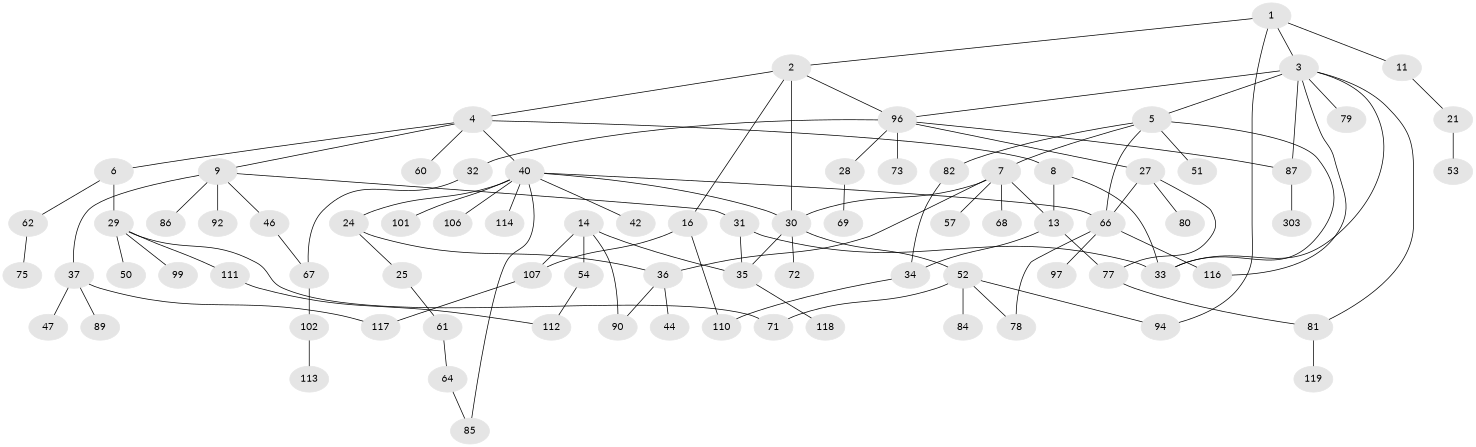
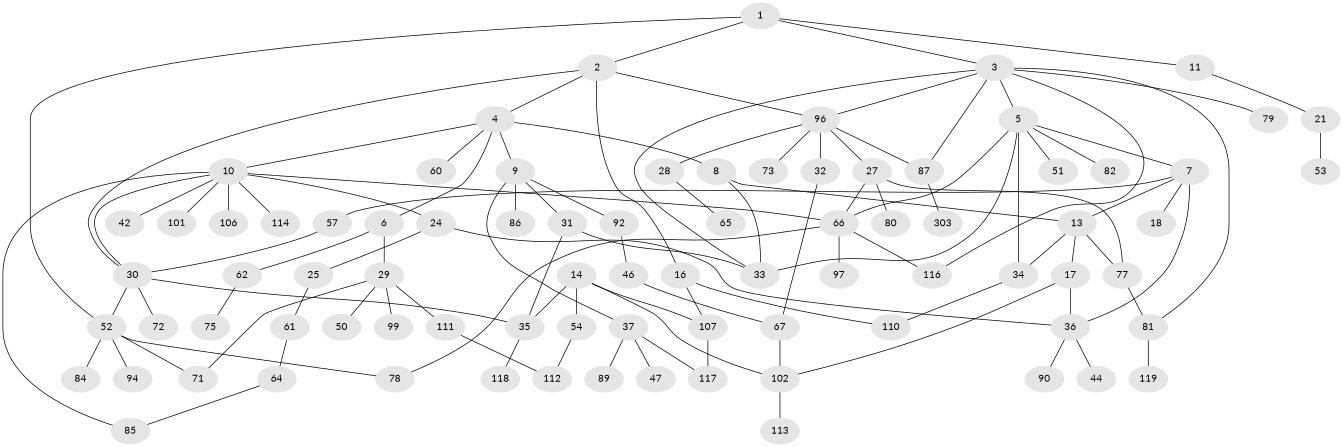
node "40": label "40" -> "10"
edge "1" -- "94": now "1" -- "52"
edge "9" -- "46": now "92" -- "46"
edge "7" -- "30": now "57" -- "30"
edge "82" -- "34": now "5" -- "34"
node "69": label "69" -> "65"
node "68": label "68" -> "18"
edge "14" -- "90": now "14" -- "102"
node "17": added
